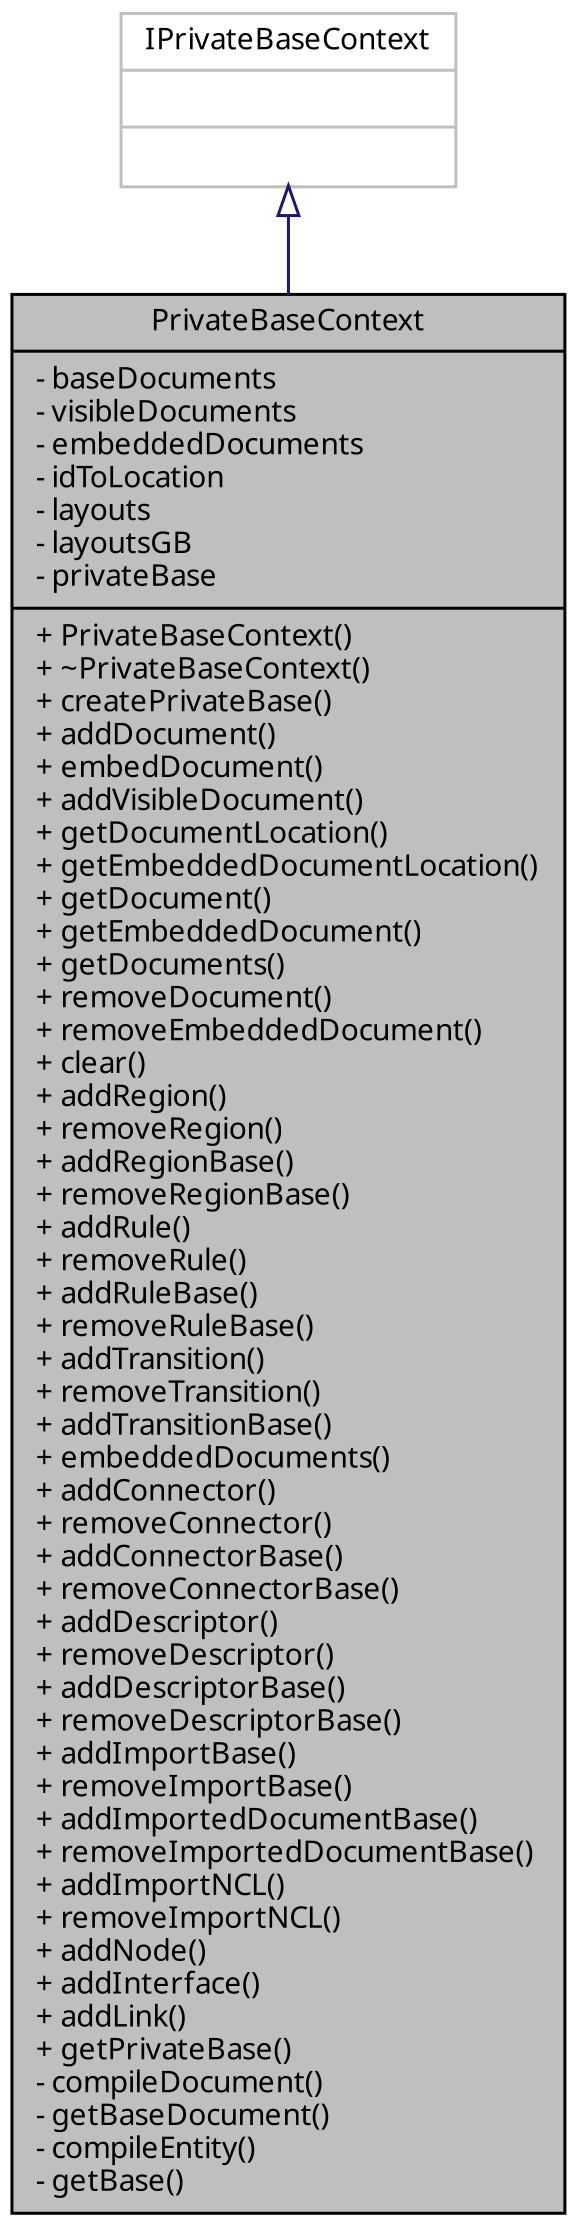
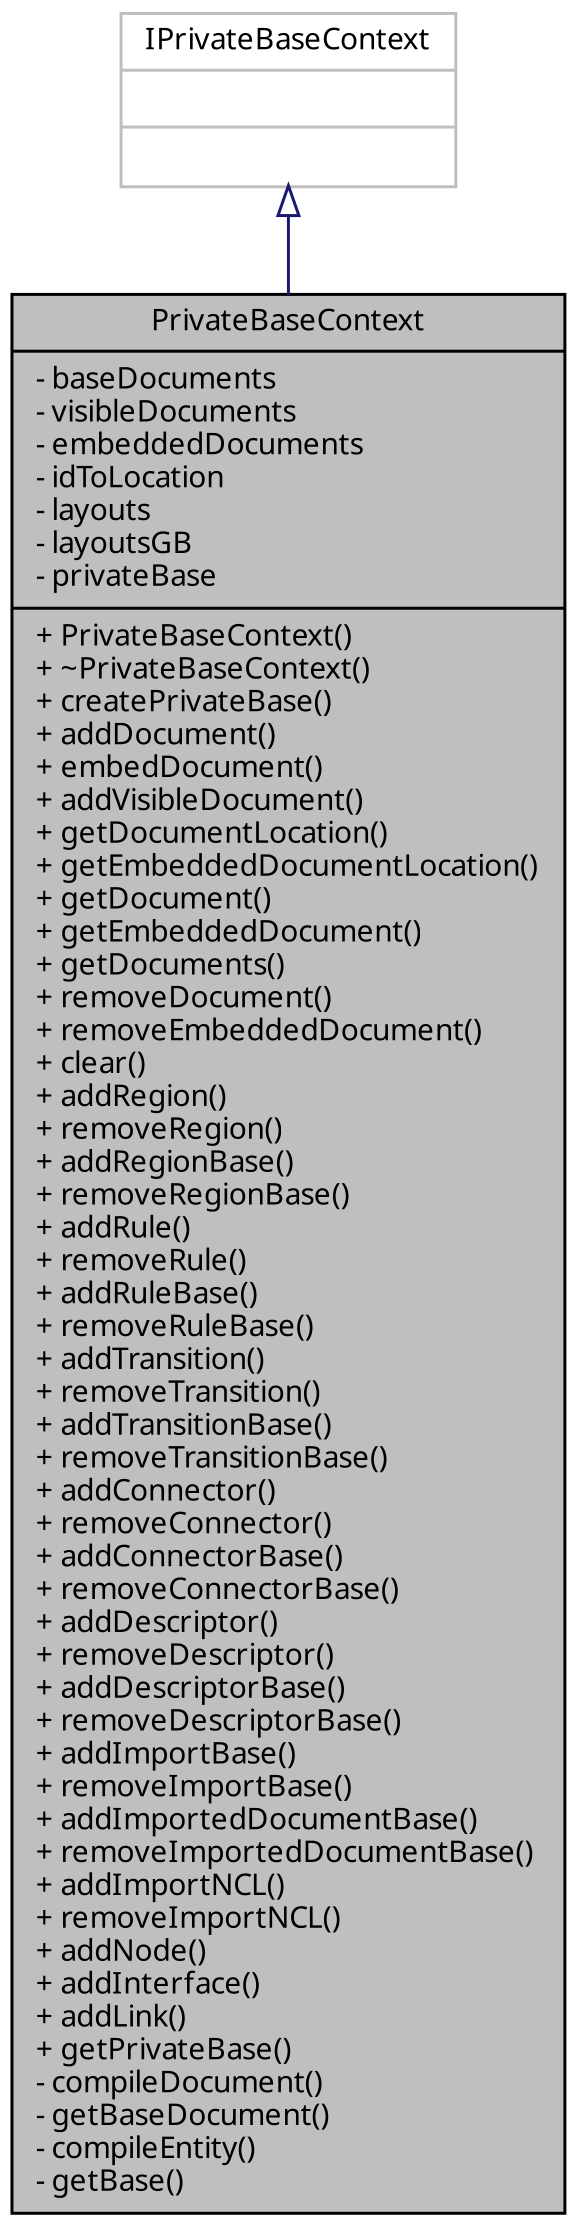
node "PrivateBaseContext": text "+ embeddedDocuments()" -> "+ removeTransitionBase()"
